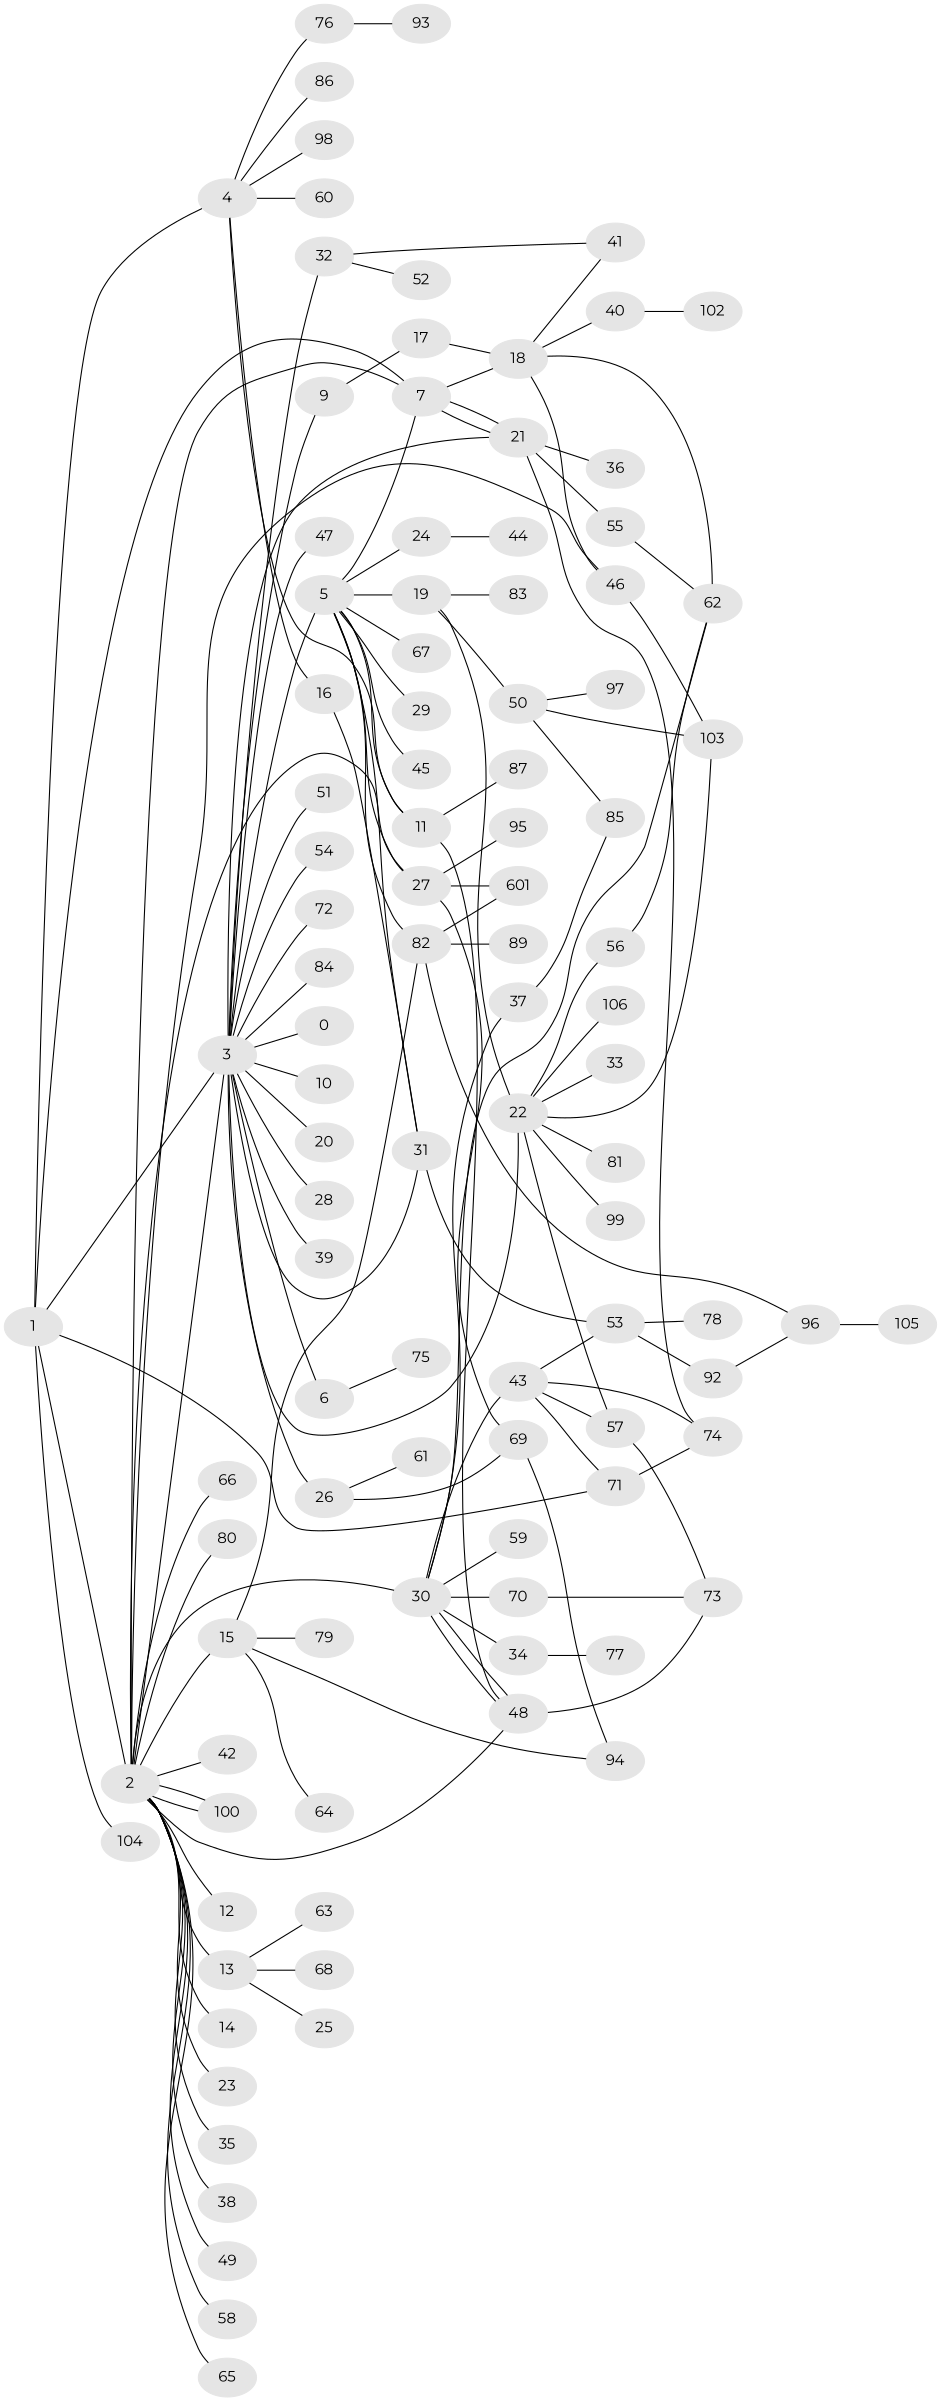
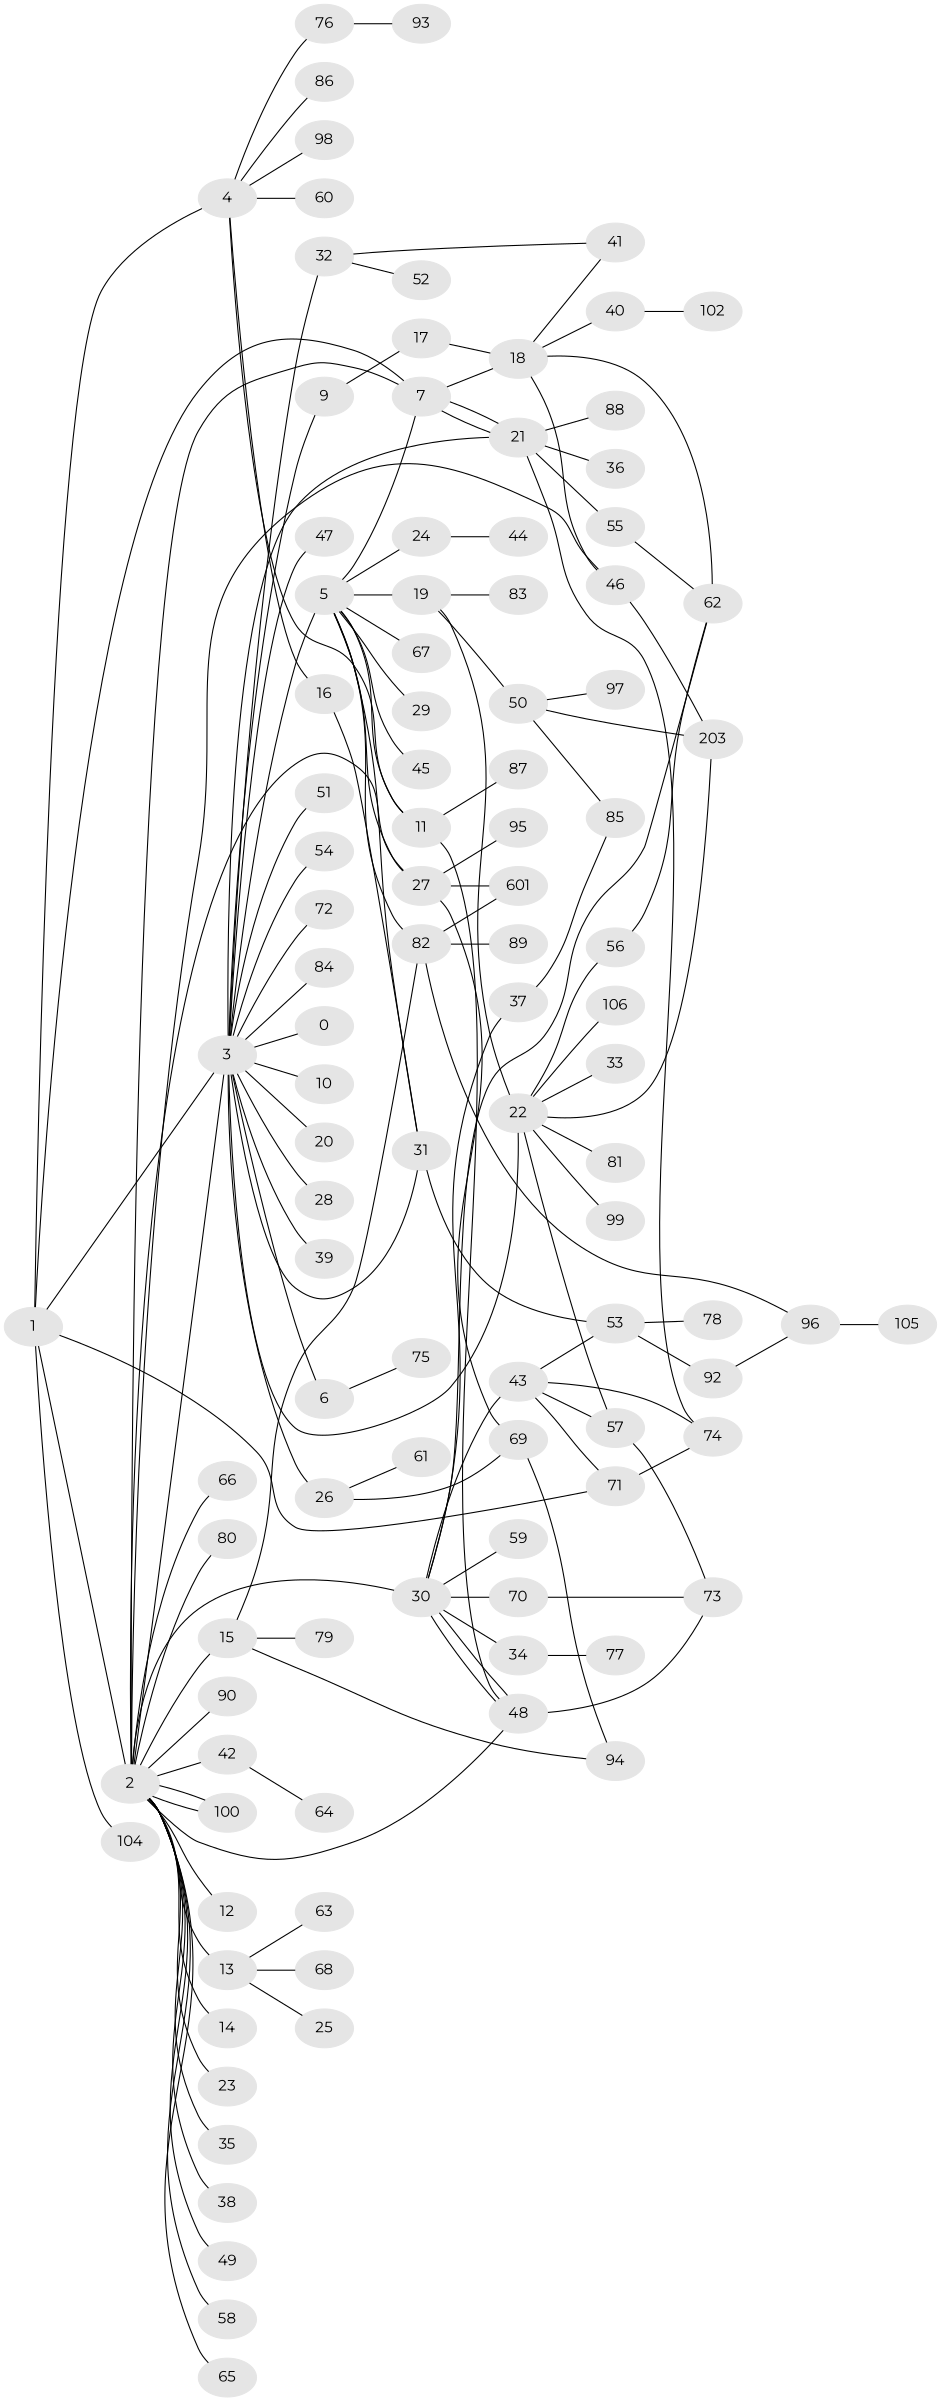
node "88": added
node "103": label "103" -> "203"
node "90": added
edge "15" -- "64": now "42" -- "64"
